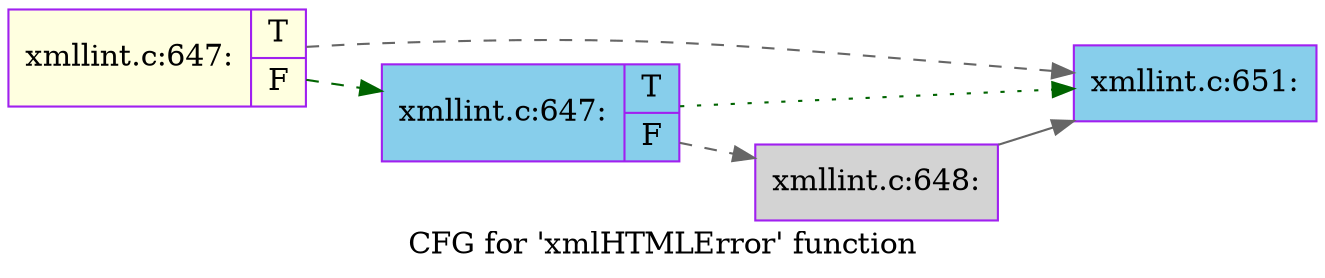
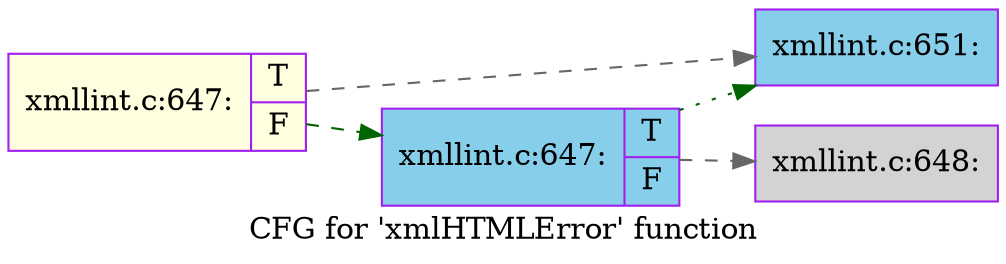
edge "xmllint.c:648:" -> "xmllint.c:651:": removed
